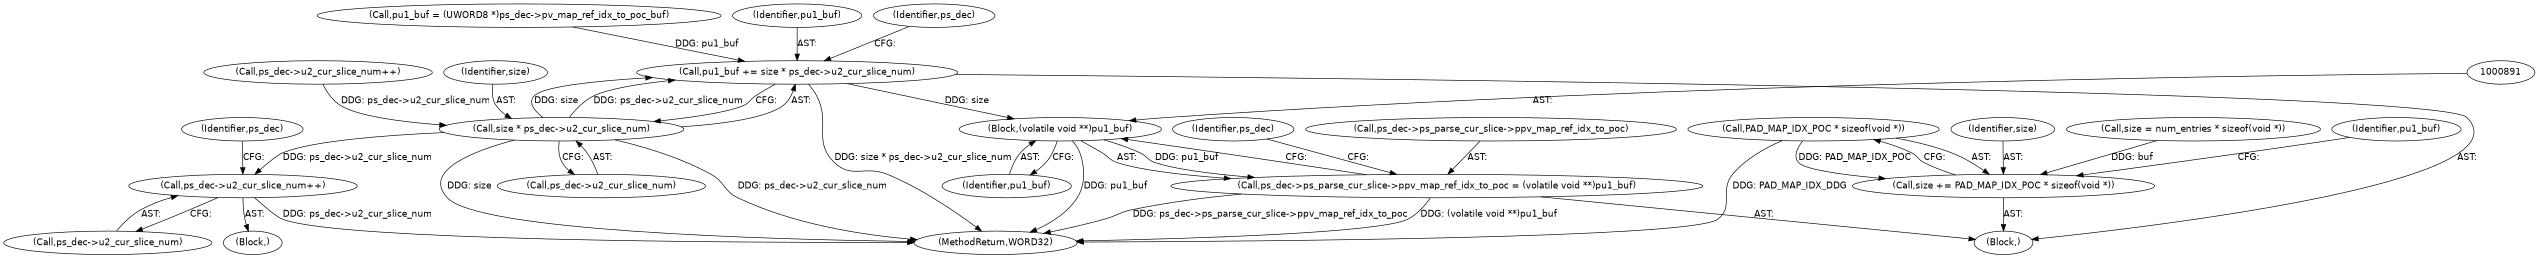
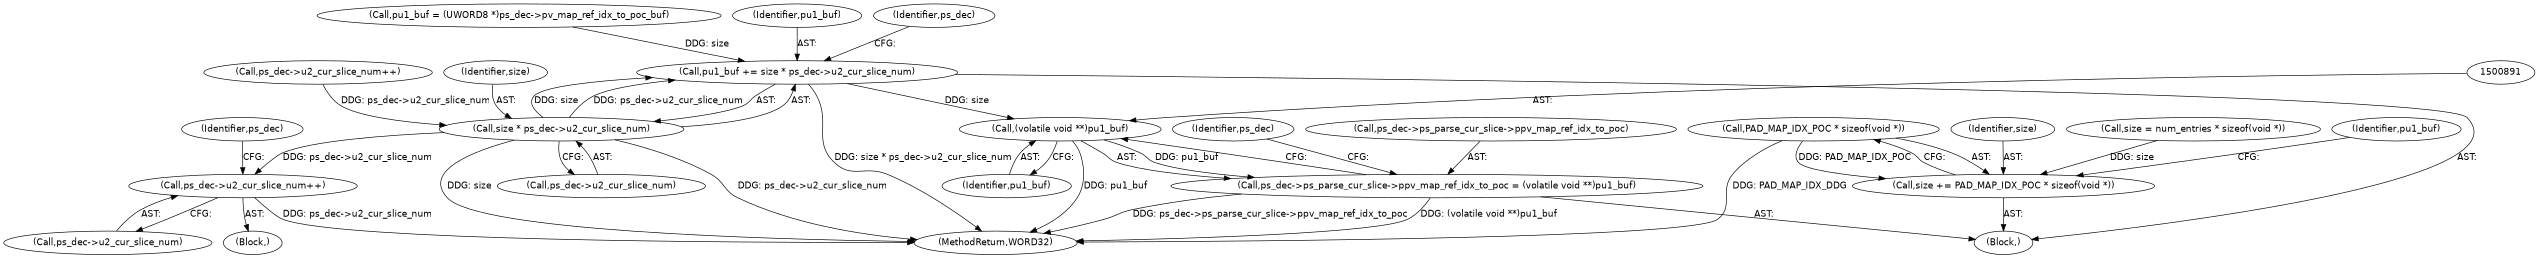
edge "(Call,pu1_buf = (UWORD8 *)ps_dec->pv_map_ref_idx_to_poc_buf)" -> "(Call,pu1_buf += size * ps_dec->u2_cur_slice_num)": label "DDG: pu1_buf" -> "DDG: size"
node "1000891": label "1000891" -> "1500891"
edge "(Call,pu1_buf += size * ps_dec->u2_cur_slice_num)" -> "(Call,size * ps_dec->u2_cur_slice_num)": label "CFG: " -> "AST: "
node "(Block,(volatile void **)pu1_buf)": label "(Block,(volatile void **)pu1_buf)" -> "(Call,(volatile void **)pu1_buf)"
edge "(Call,size = num_entries * sizeof(void *))" -> "(Call,size += PAD_MAP_IDX_POC * sizeof(void *))": label "DDG: buf" -> "DDG: size"
